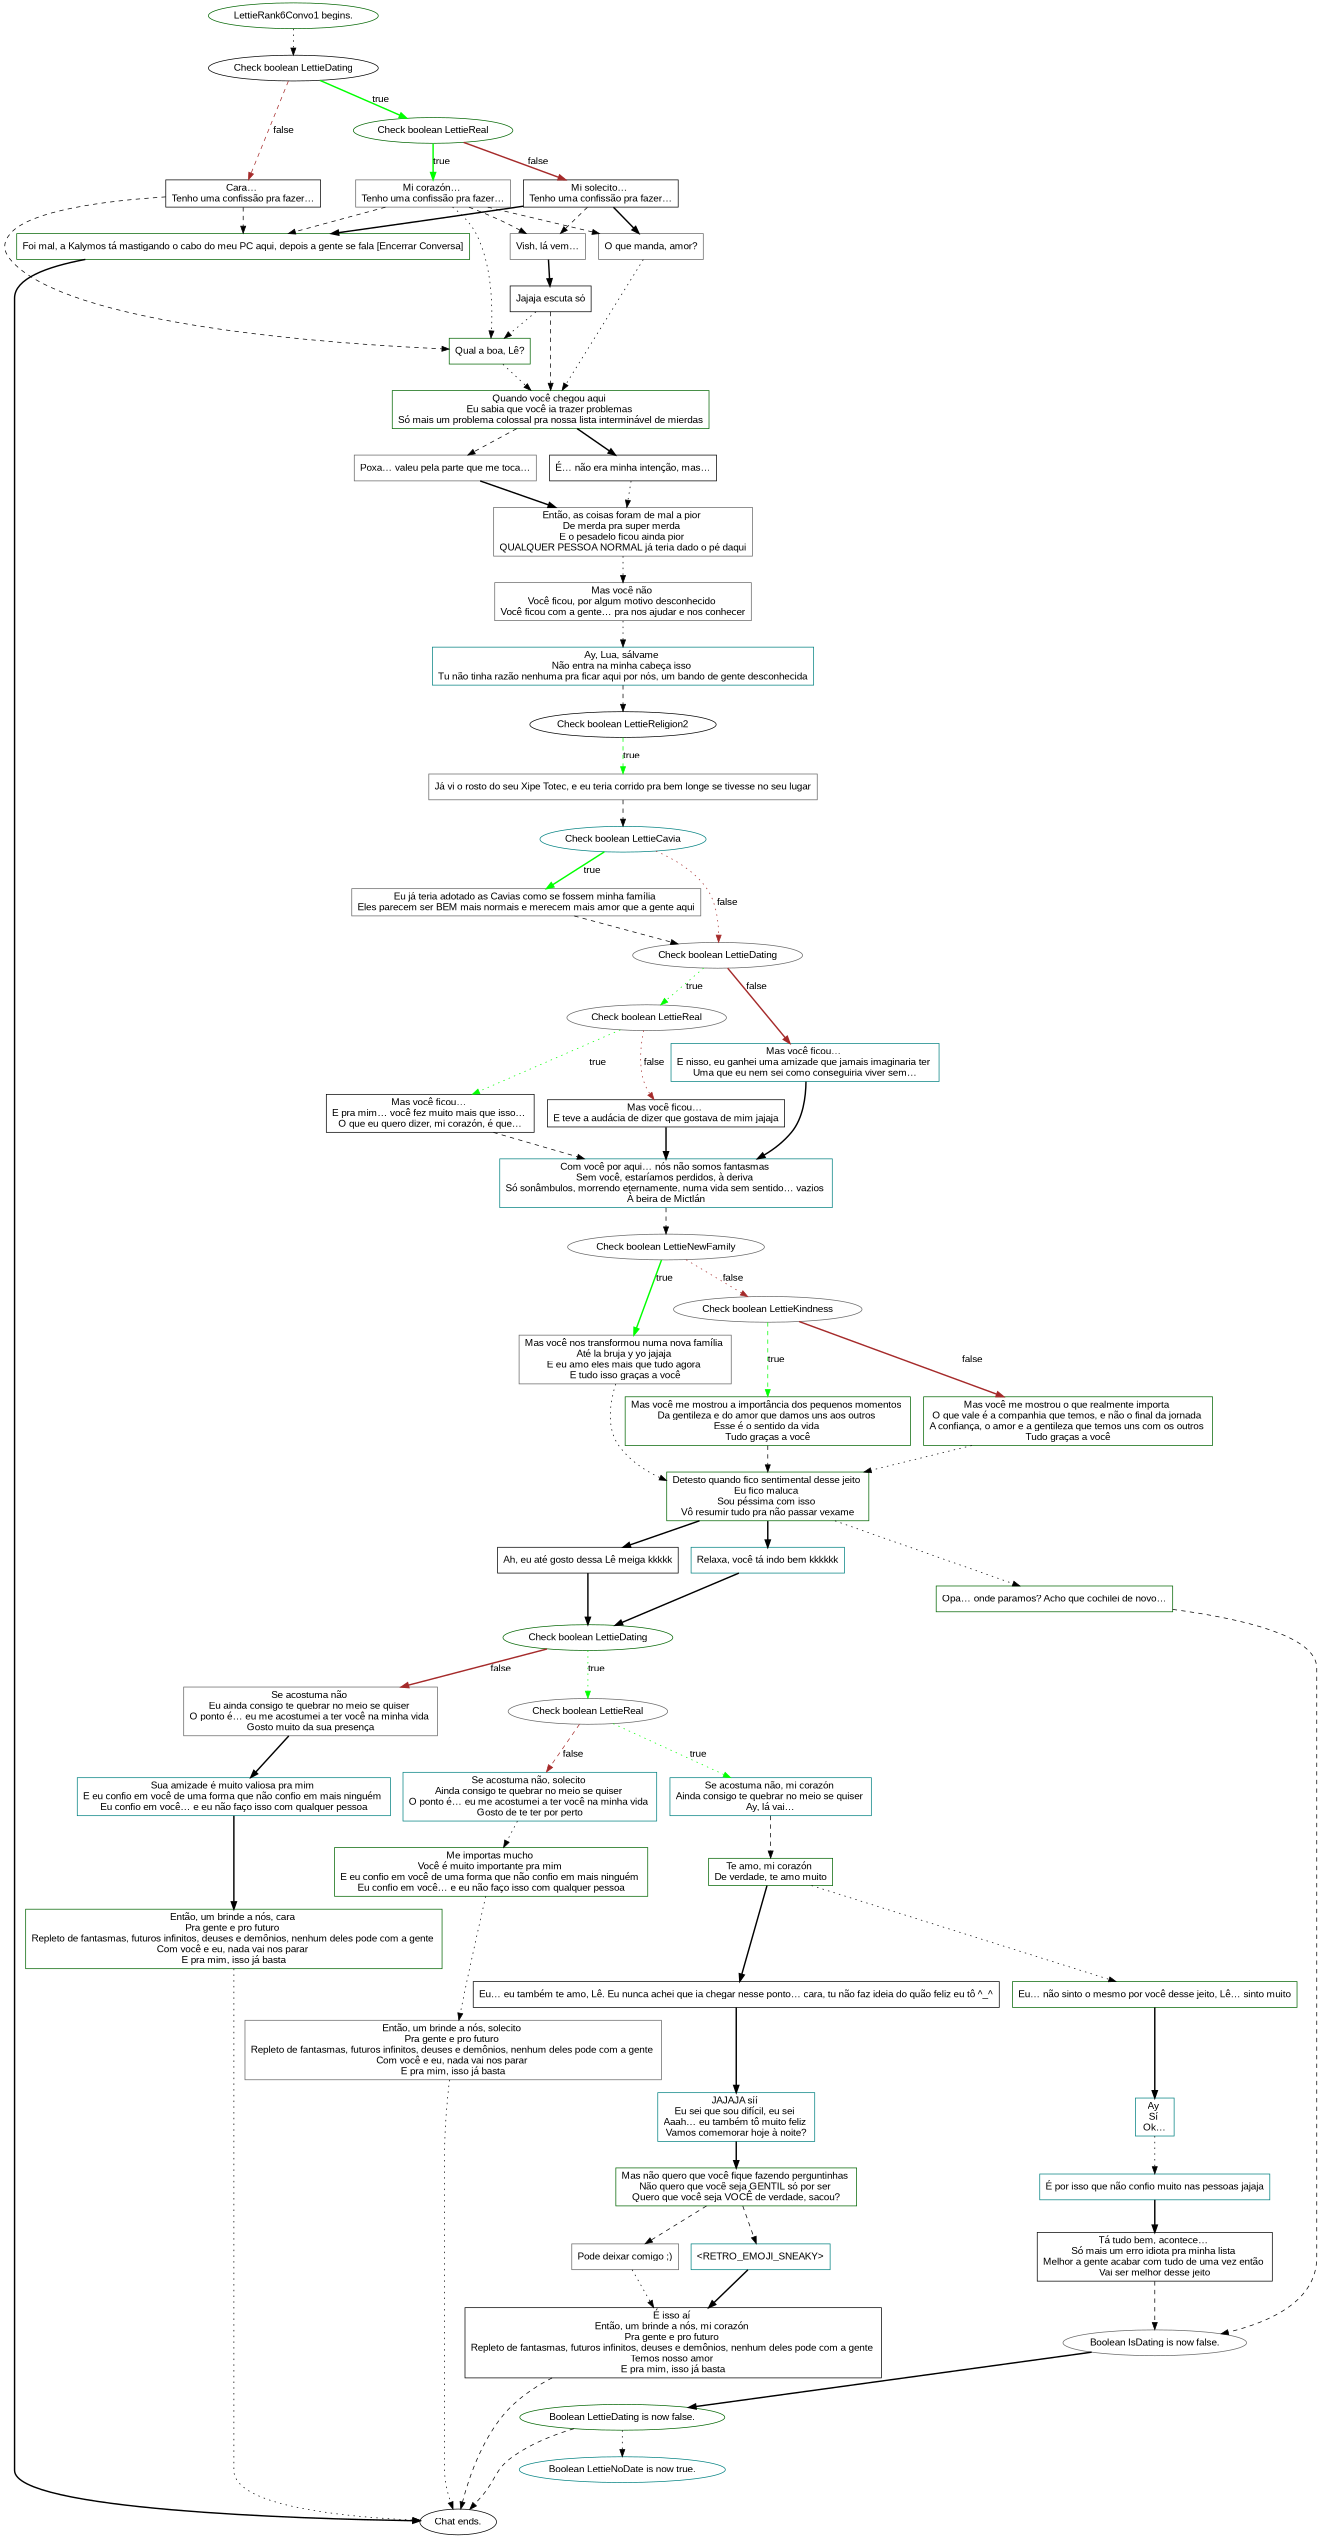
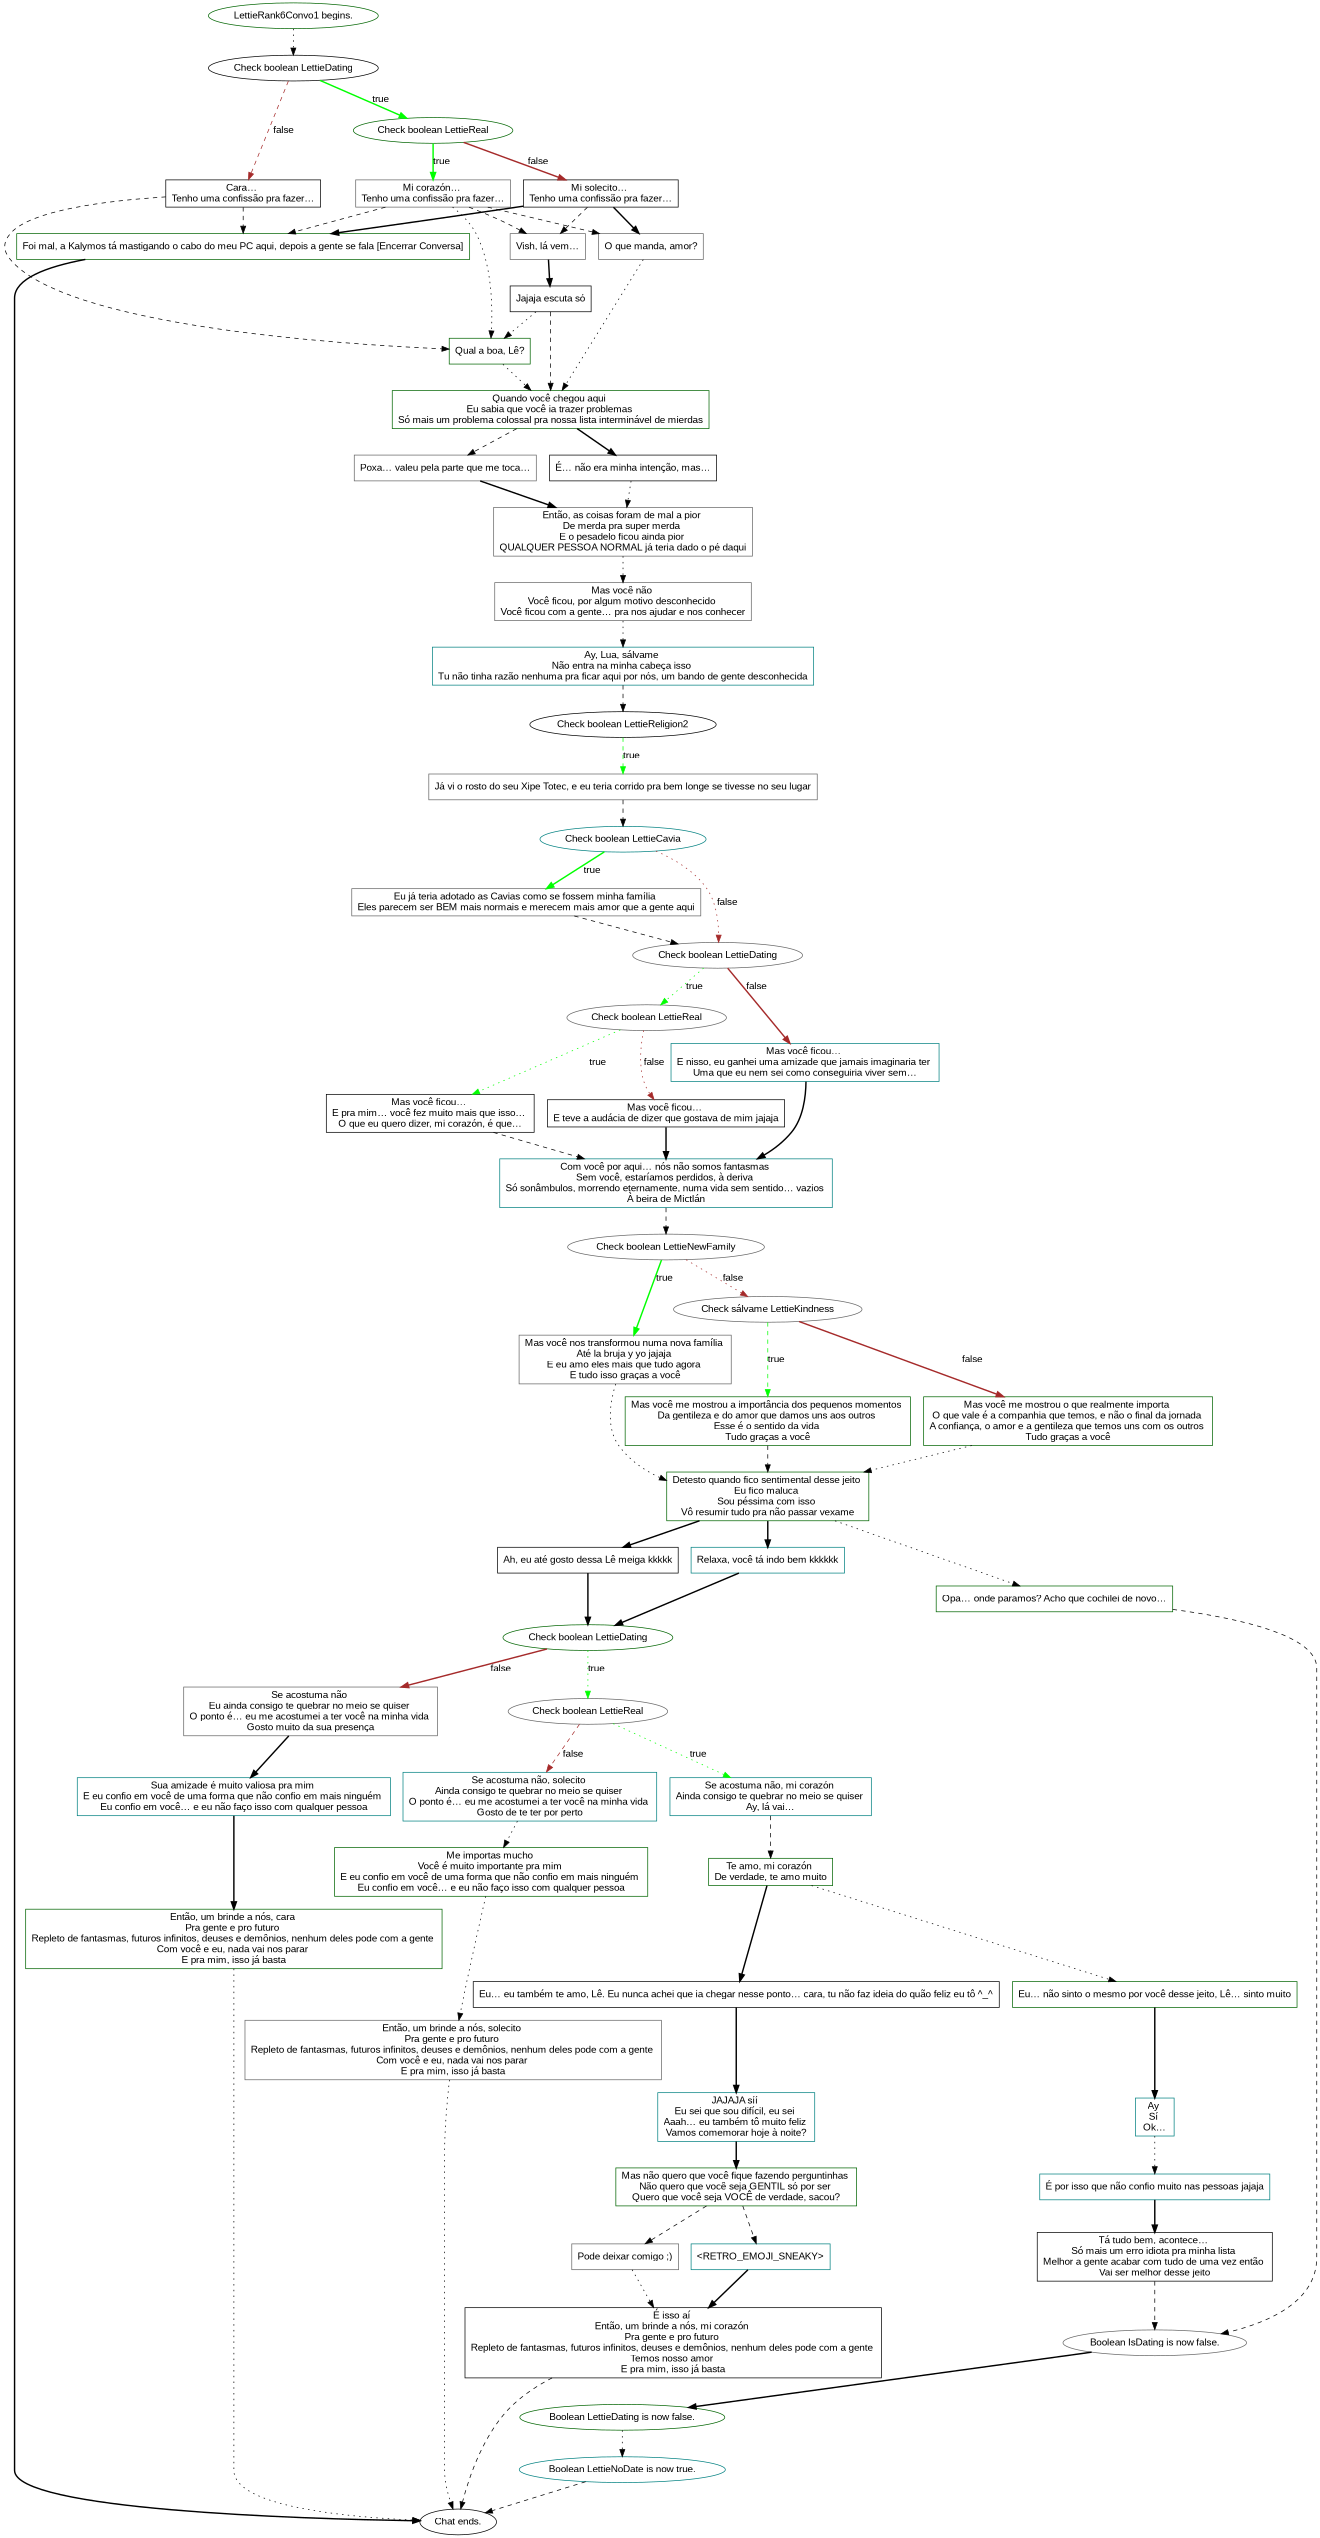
node "Check boolean LettieKindness": label "Check boolean LettieKindness" -> "Check sálvame LettieKindness"
edge "Boolean LettieDating is now false." -> "Chat ends.": now "Boolean LettieNoDate is now true." -> "Chat ends."
